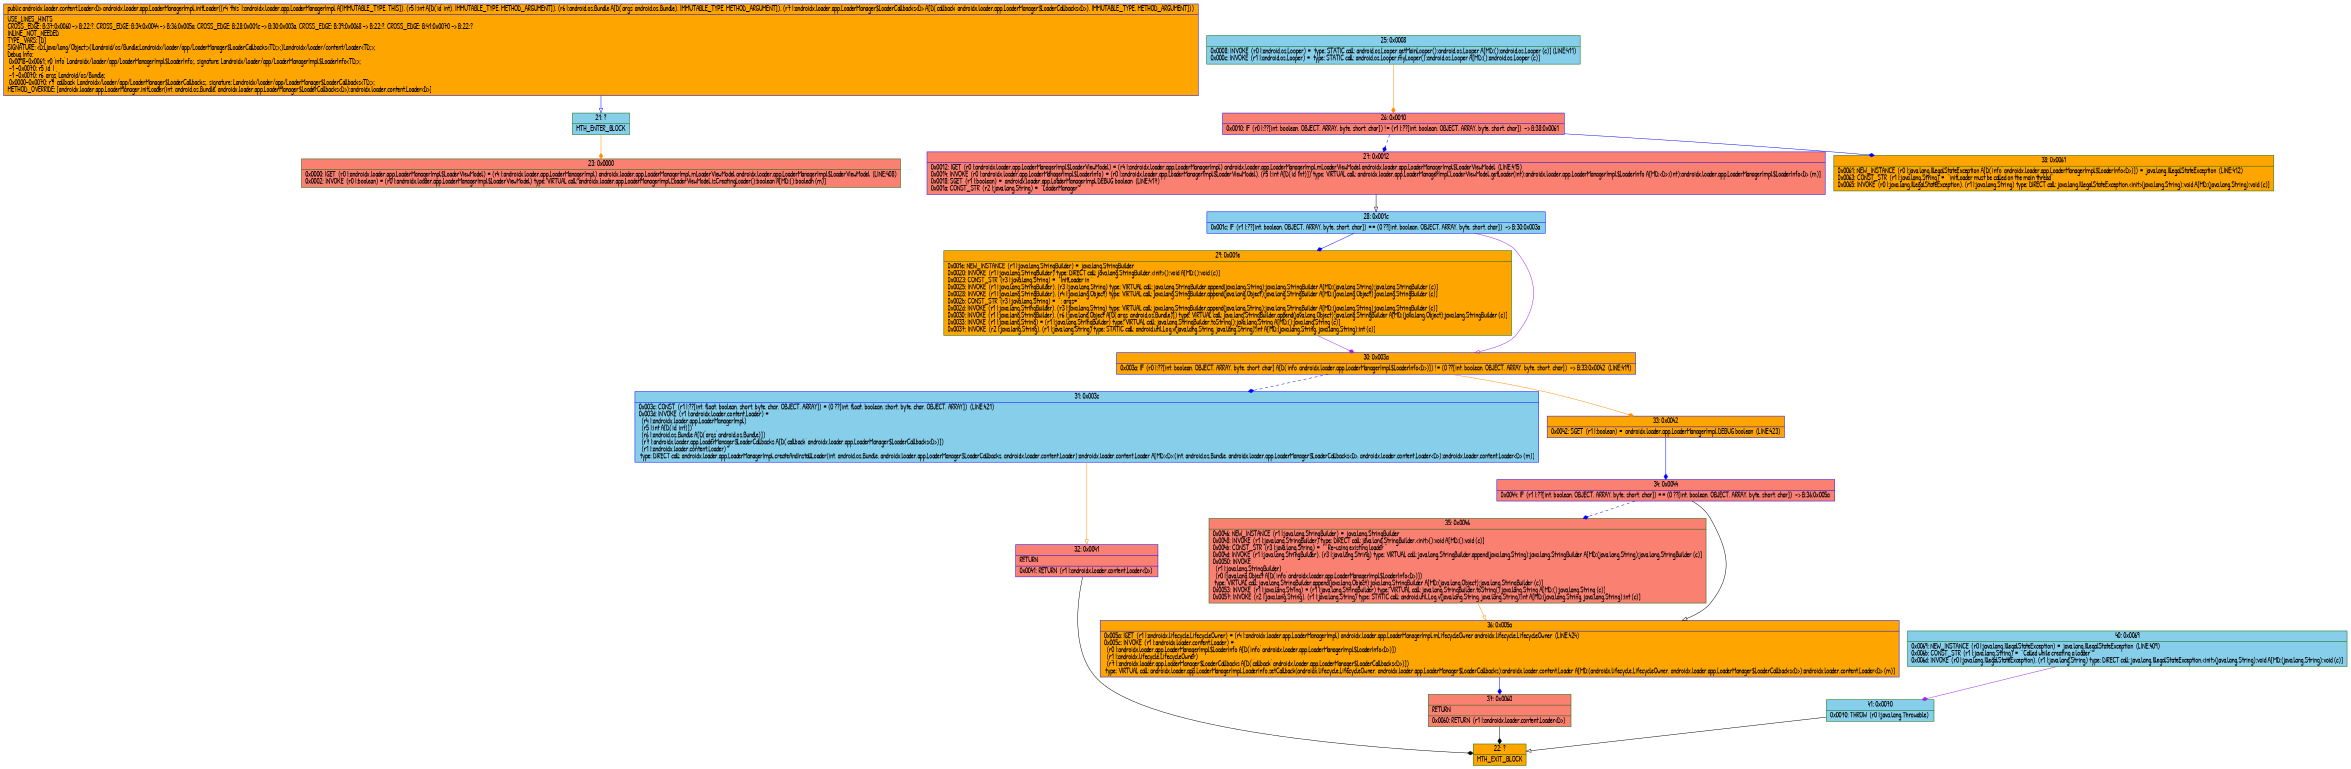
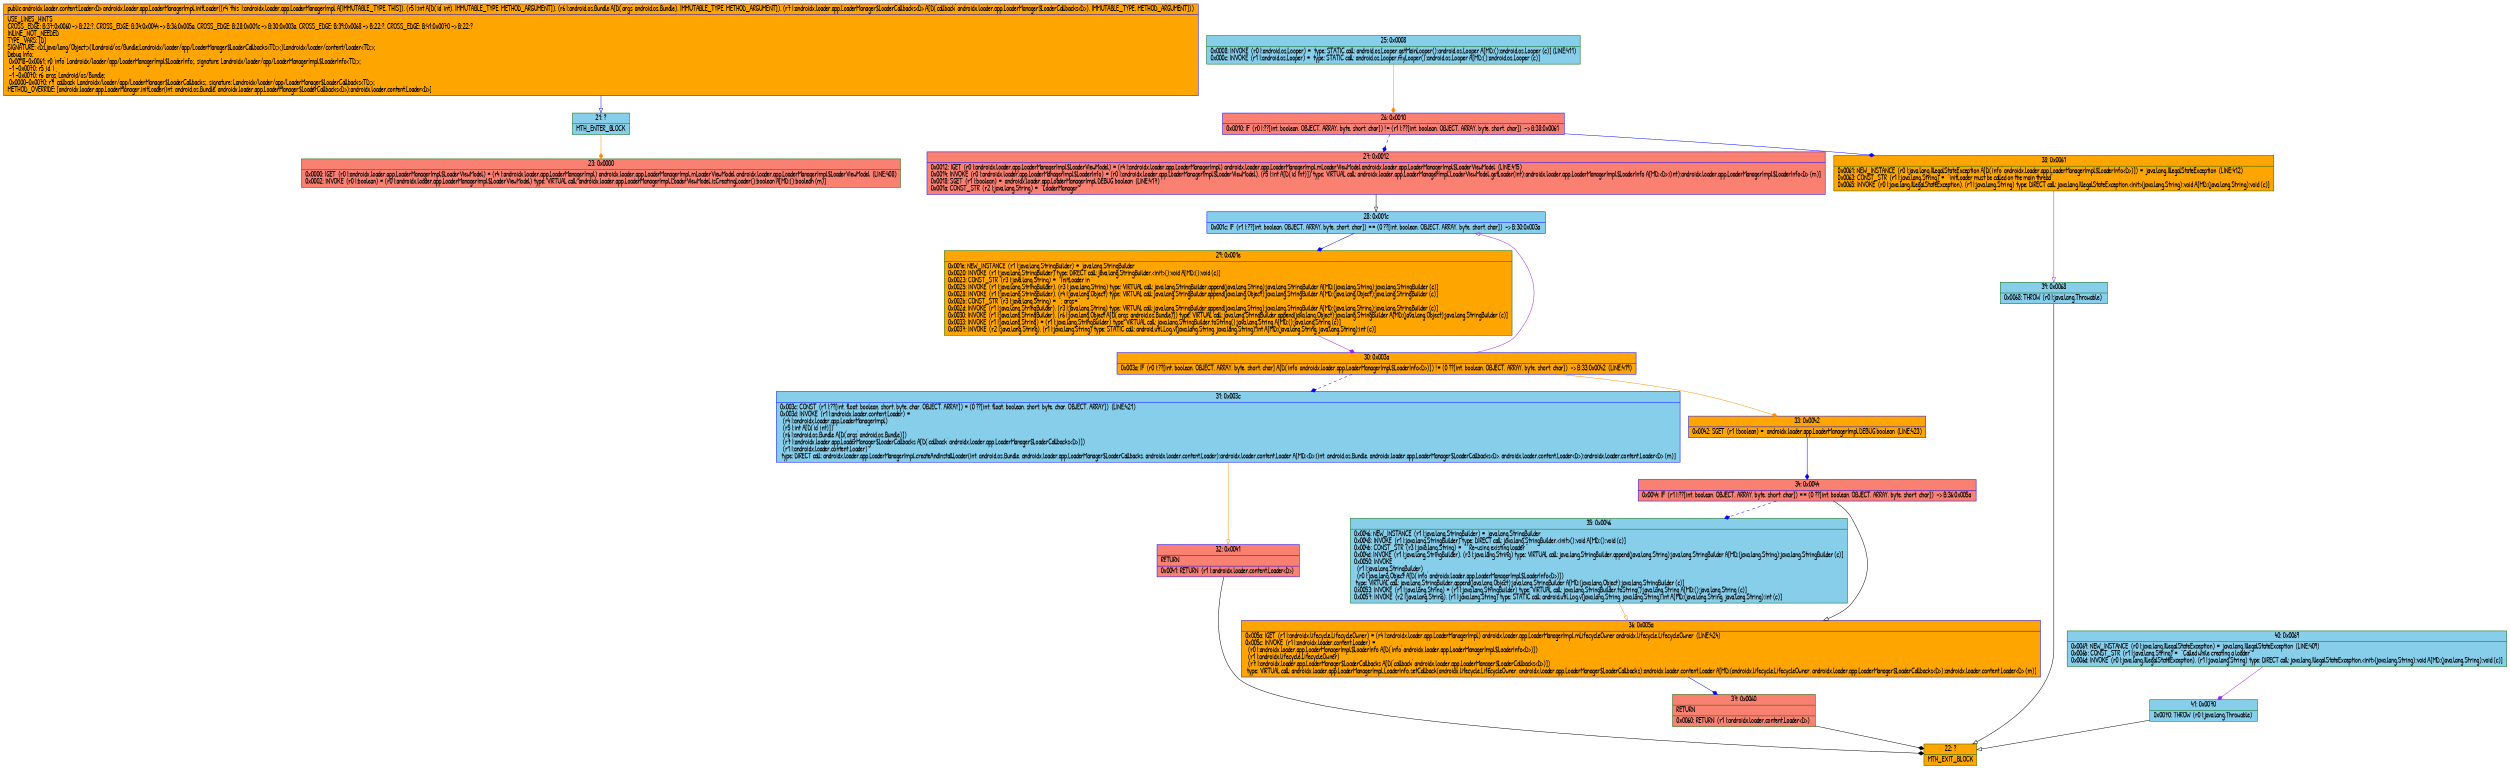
edge "28: 0x001c" -> "30: 0x003a": reversed
node "39: 0x0068": added
node "35: 0x0046": fillcolor salmon -> skyblue
